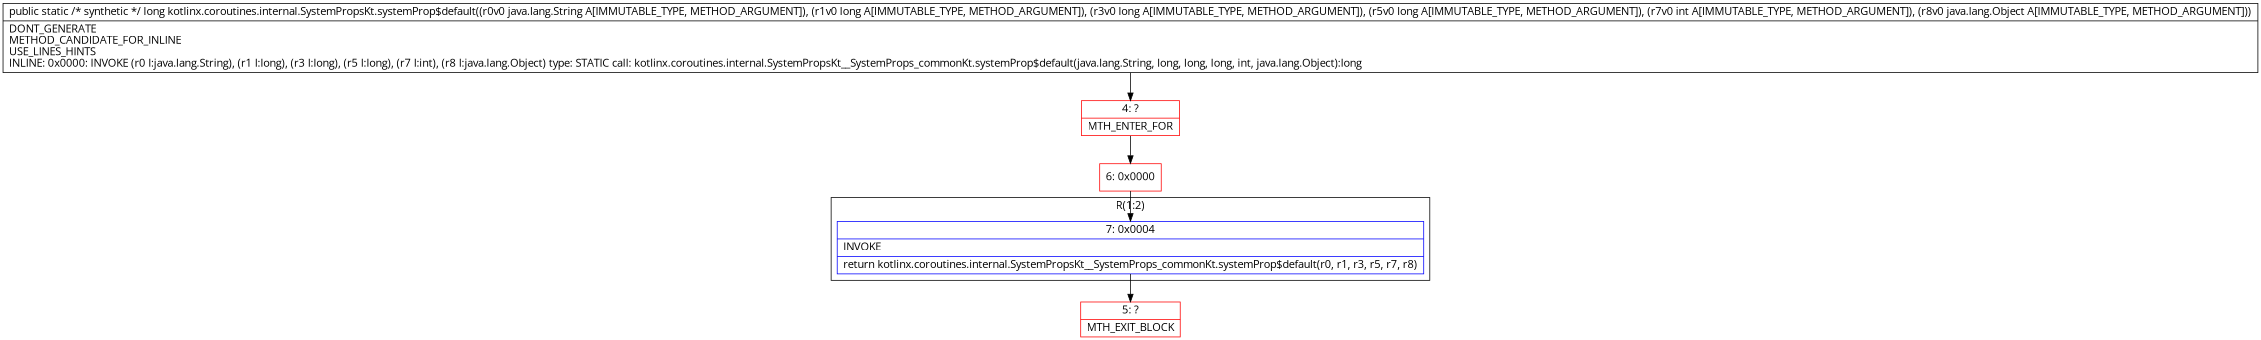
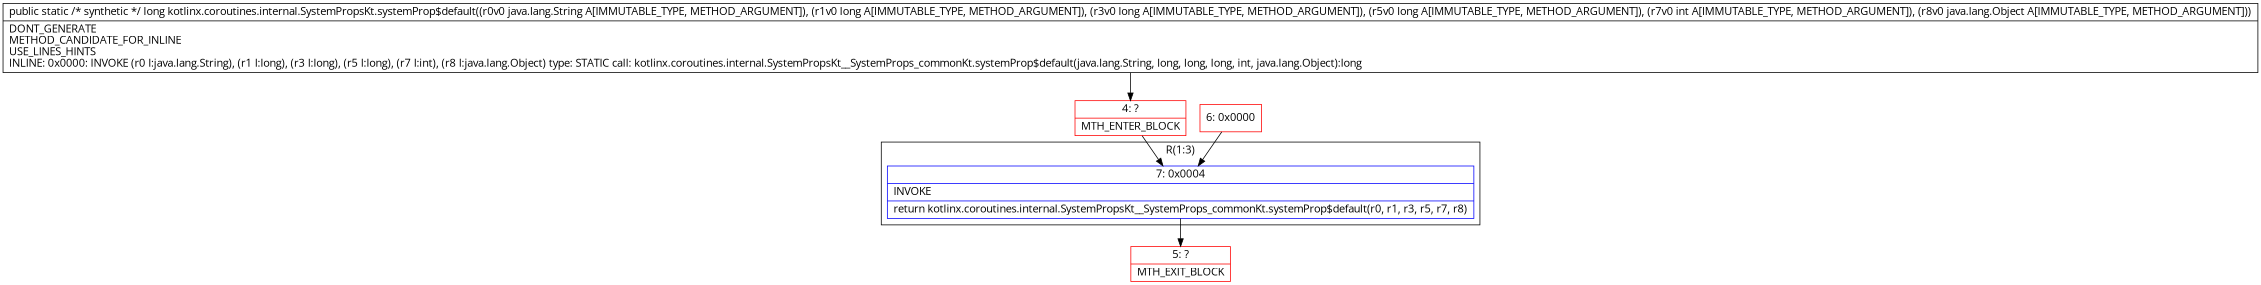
node "4: ?": text "MTH_ENTER_FOR" -> "MTH_ENTER_BLOCK"
edge "4: ?" -> "6: 0x0000": now "4: ?" -> "7: 0x0004"
cluster "R(1:2)": label "R(1:2)" -> "R(1:3)"
